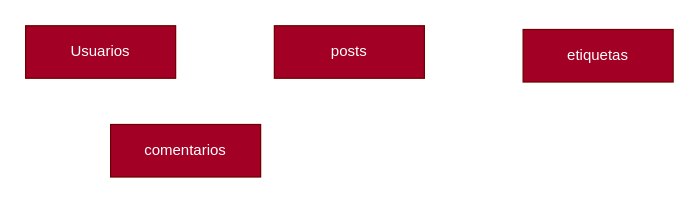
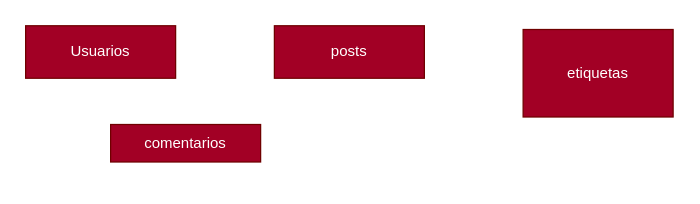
node "etiquetas": size 150x53 -> 150x88
node "comentarios": size 150x53 -> 150x38
